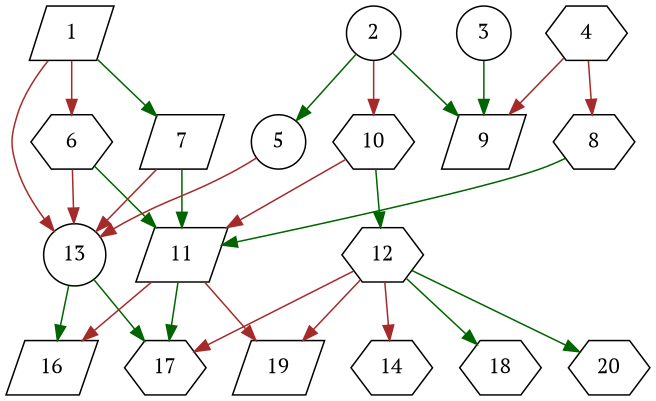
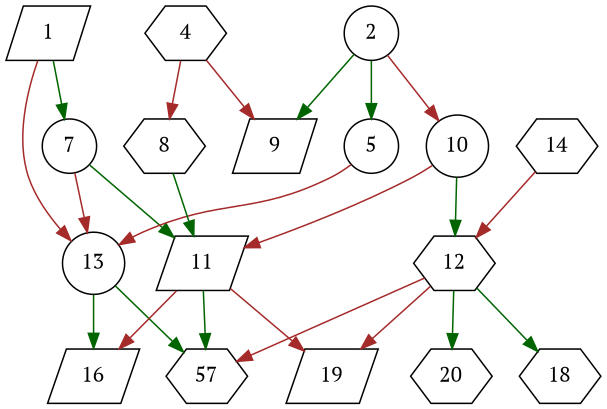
node "3": removed
node "6": removed
node "7": shape parallelogram -> circle
node "10": shape hexagon -> circle
edge "12" -> "14": reversed
node "17": label "17" -> "57"
